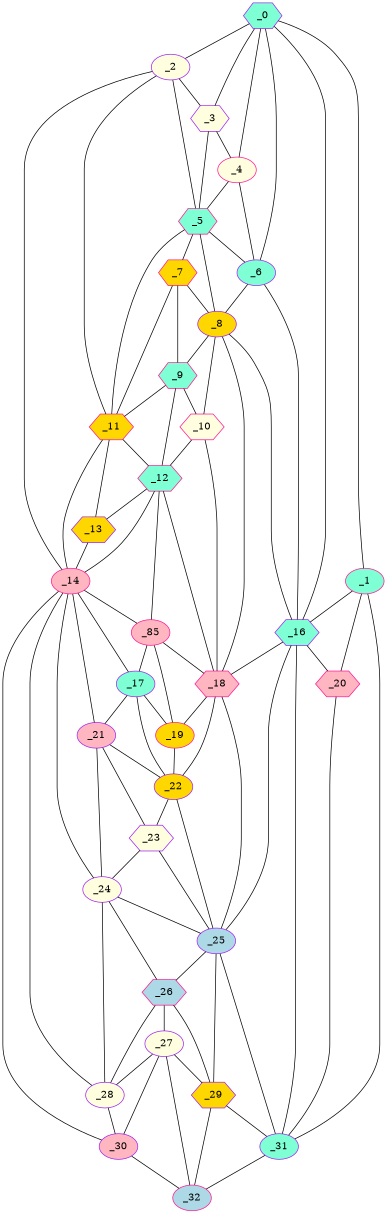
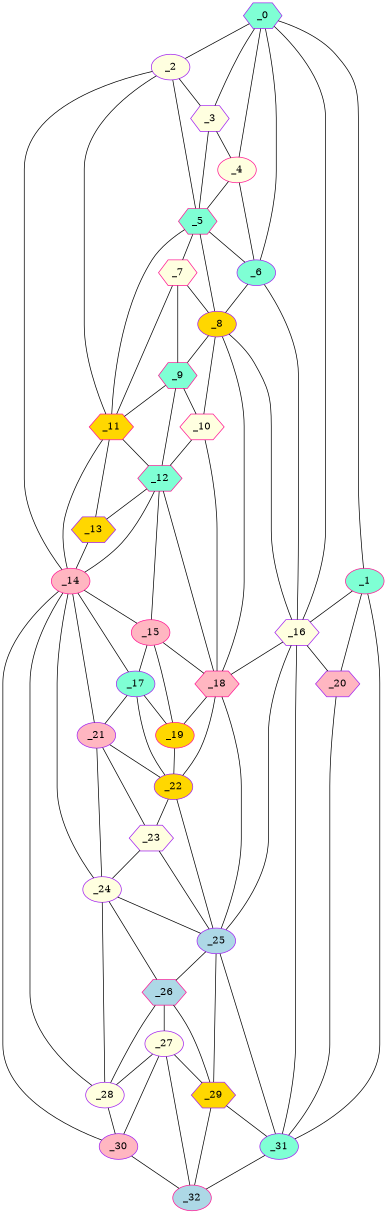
node "_7": fillcolor gold -> lightyellow
node "_85": label "_85" -> "_15"
node "_16": fillcolor aquamarine -> lightyellow
node "_20": color deeppink -> purple
